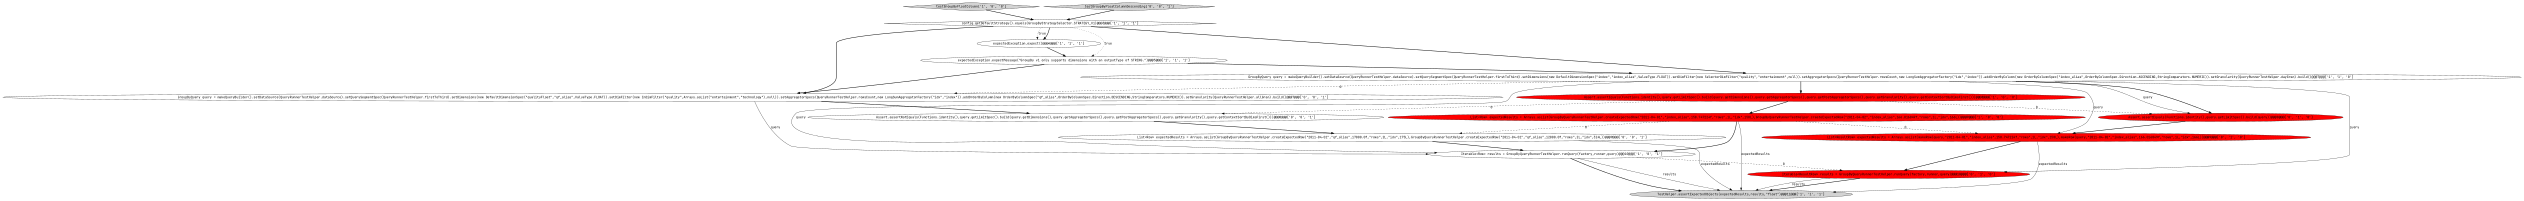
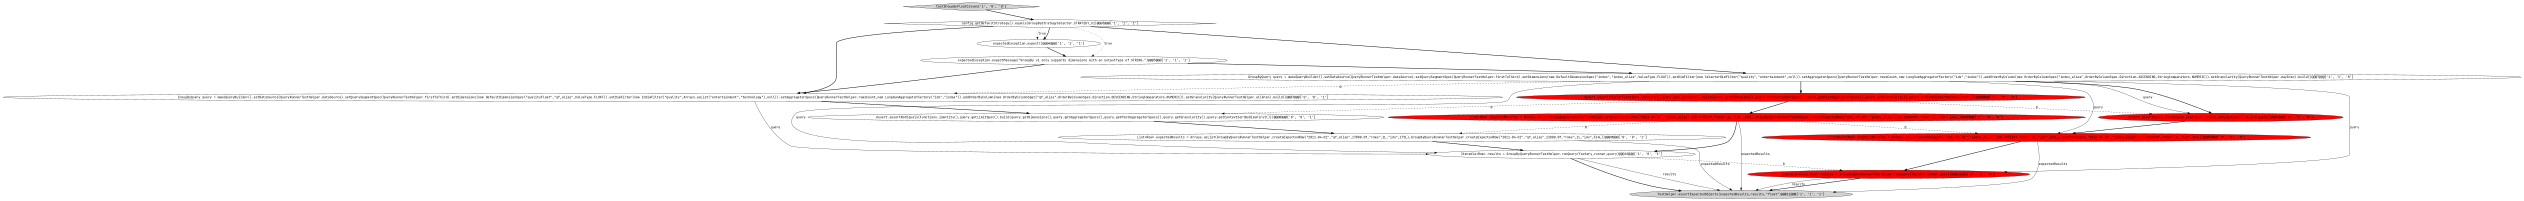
node "testGroupByFloatColumnDescending['0', '0', '1']": removed
